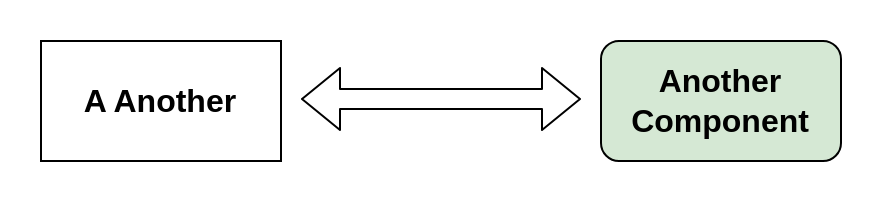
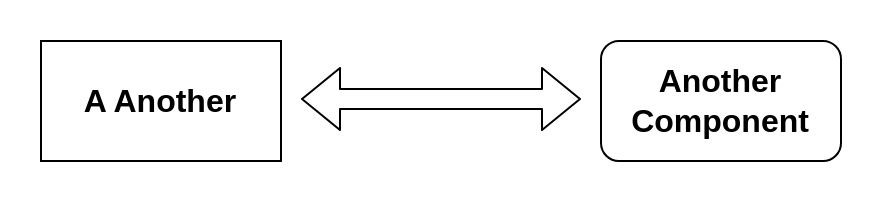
node "Another Component": fillcolor #d5e8d4 -> #ffffff
